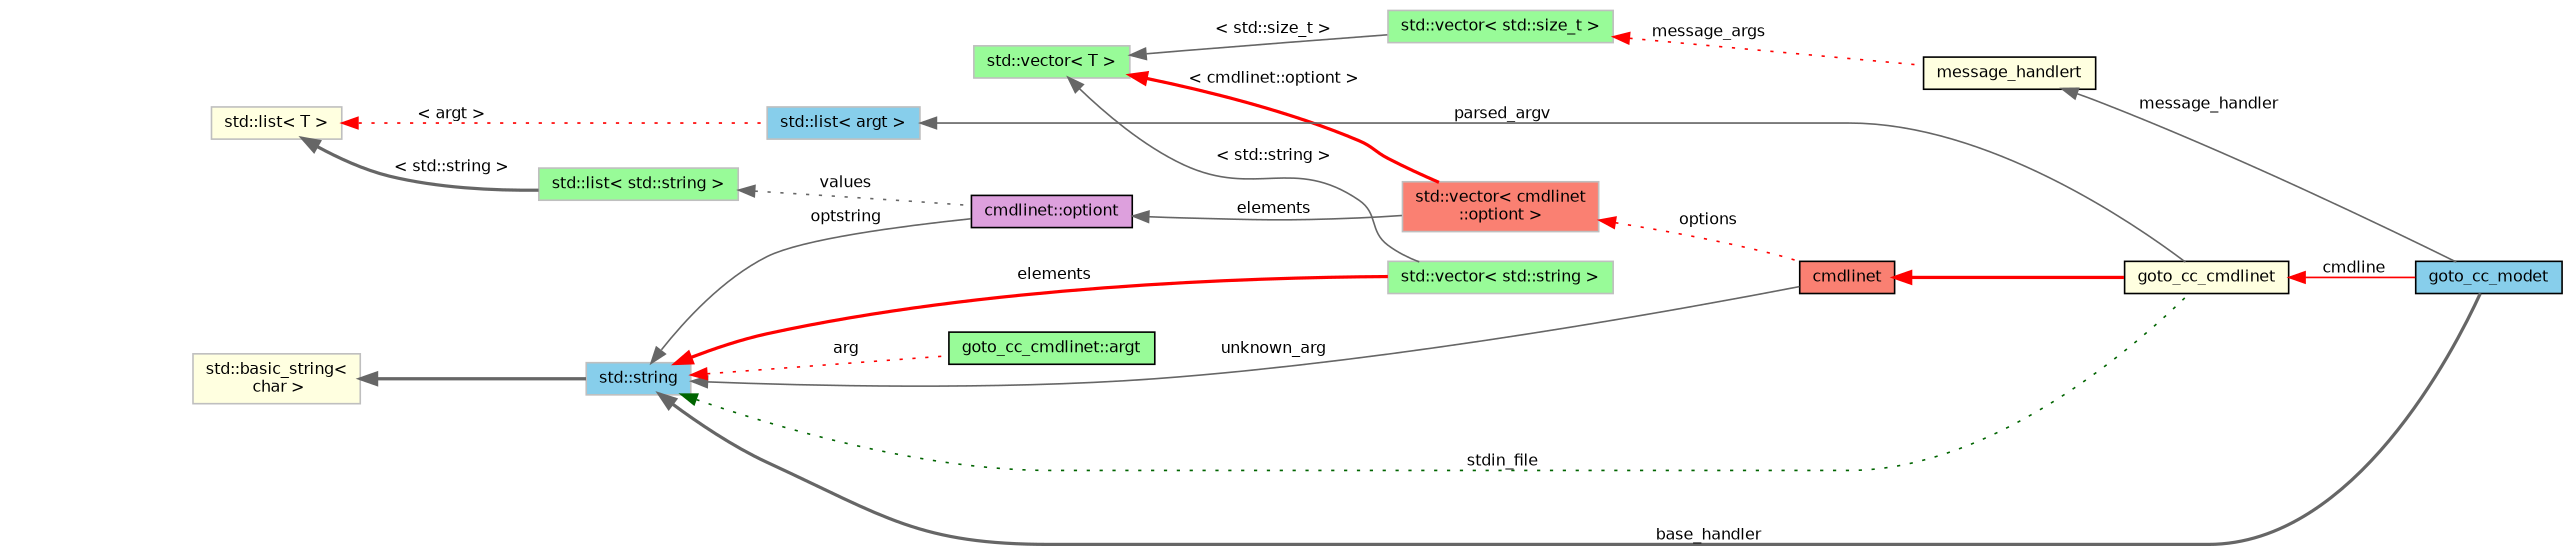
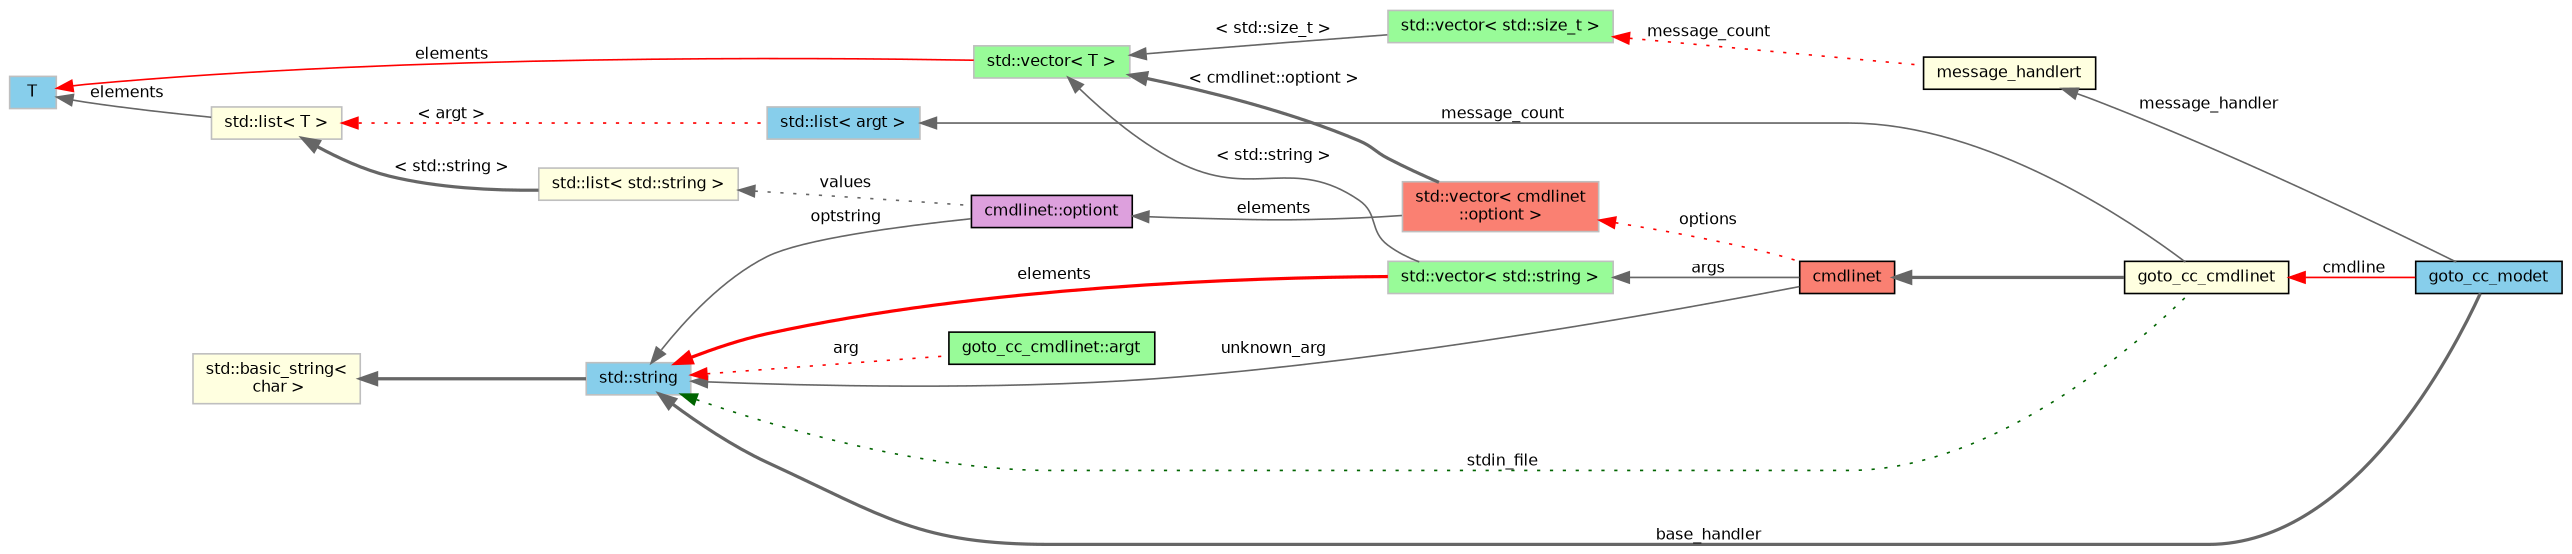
edge "message_handlert" -> "std::vector< std::size_t >": label " message_args" -> " message_count"
node "T": added
edge "std::vector< cmdlinet ::optiont >" -> "std::vector< T >": color red -> gray40
edge "goto_cc_cmdlinet" -> "std::list< argt >": label " parsed_argv" -> " message_count"
node "std::list< std::string >": fillcolor palegreen -> lightyellow
edge "cmdlinet" -> "std::vector< std::string >": added, label "args"
edge "goto_cc_cmdlinet" -> "cmdlinet": color red -> gray40
